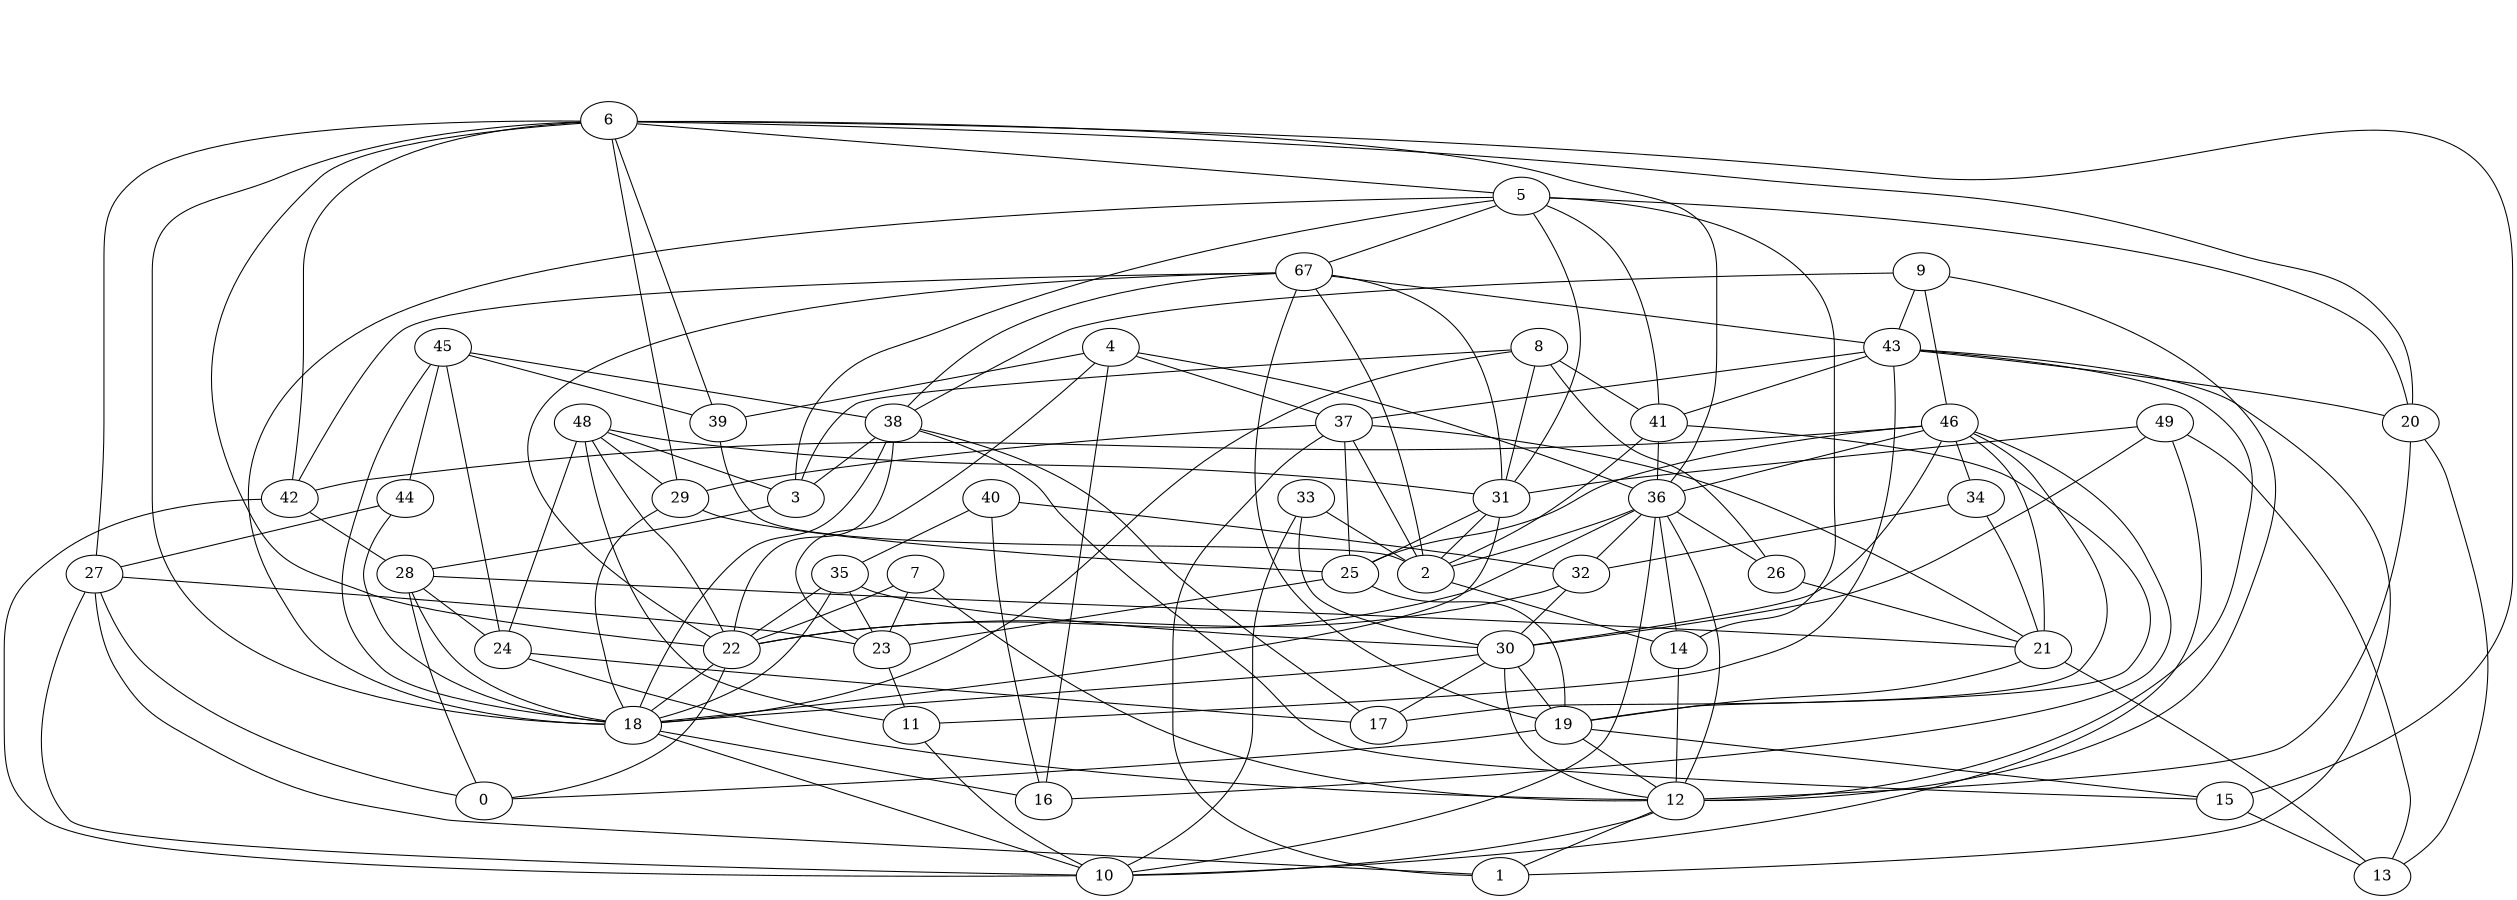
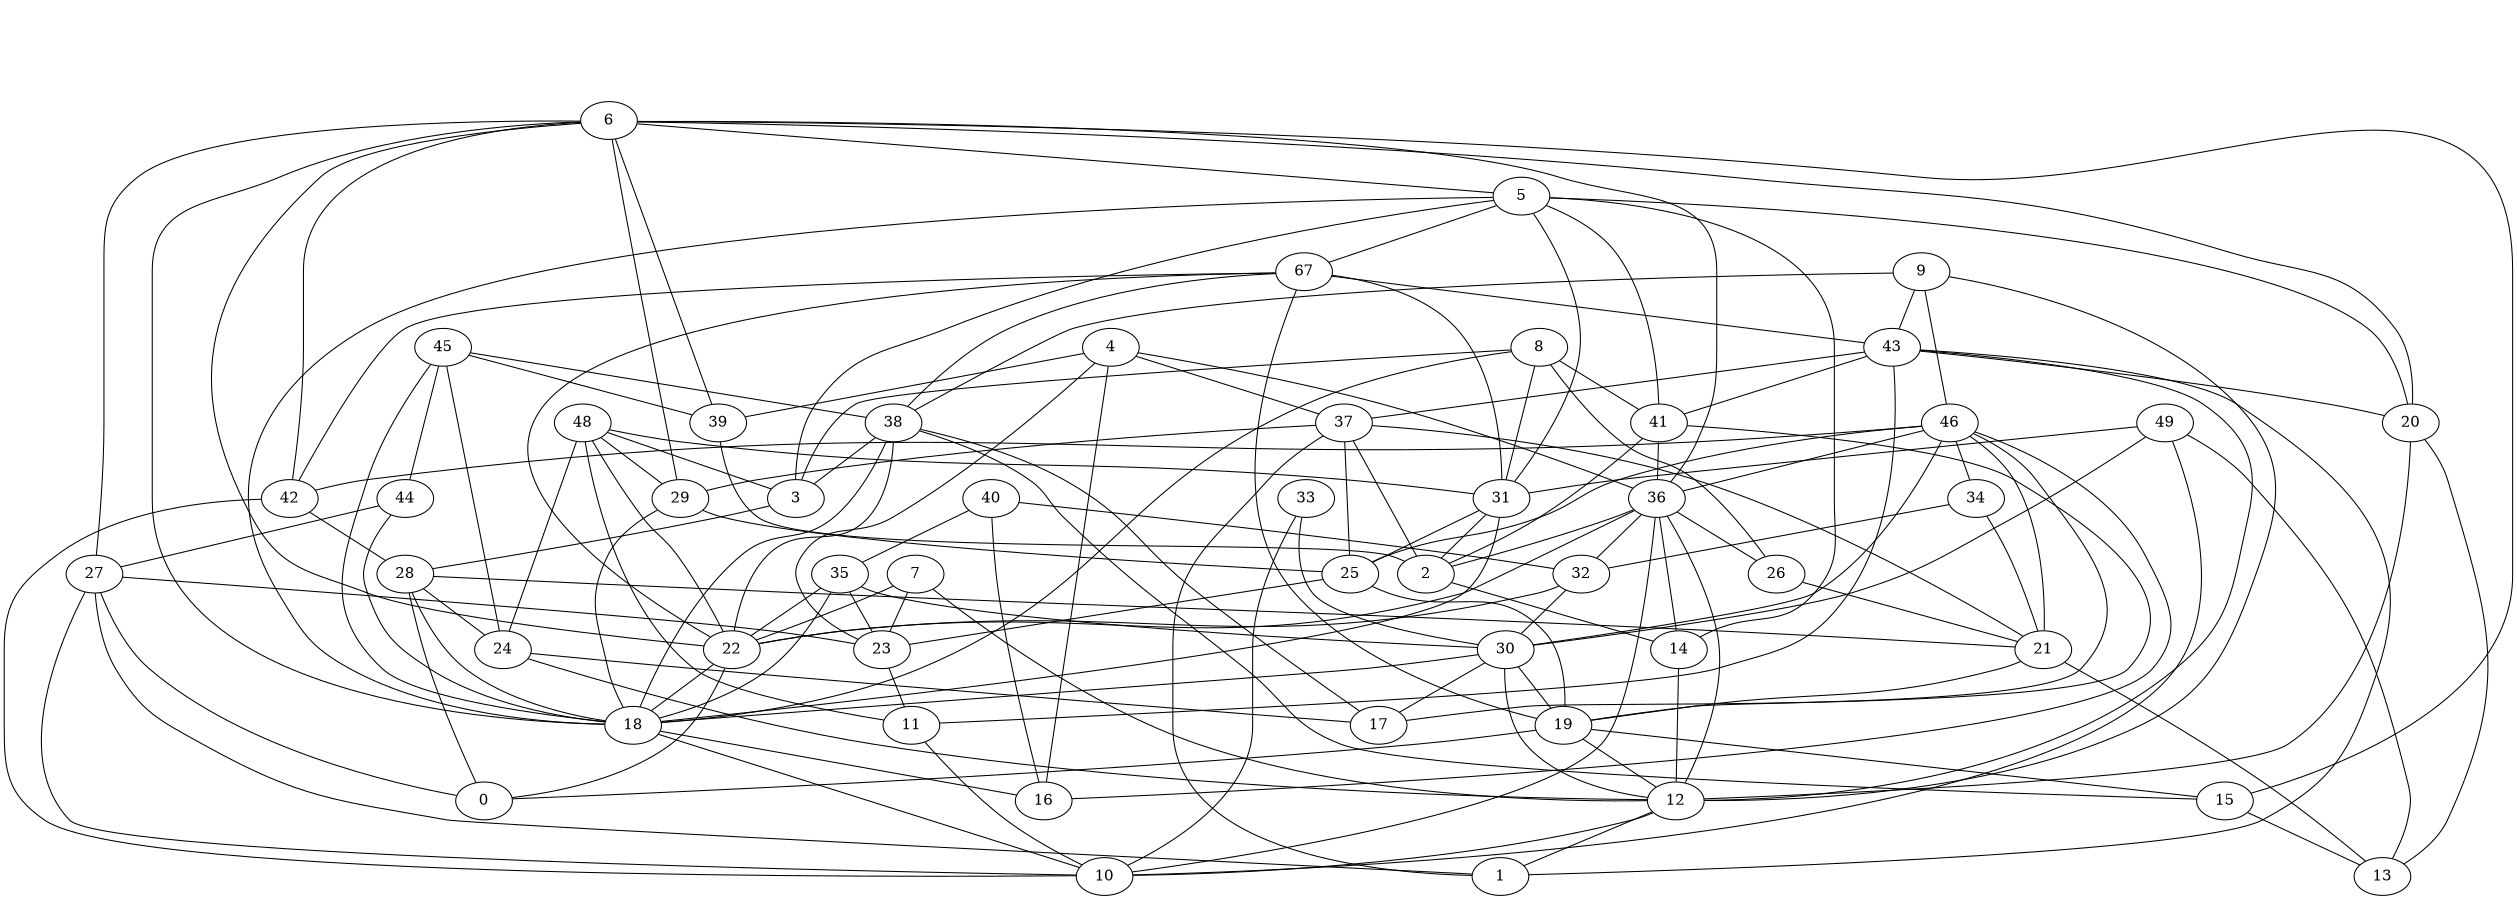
edge "67" -- "2": removed
edge "33" -- "2": removed
